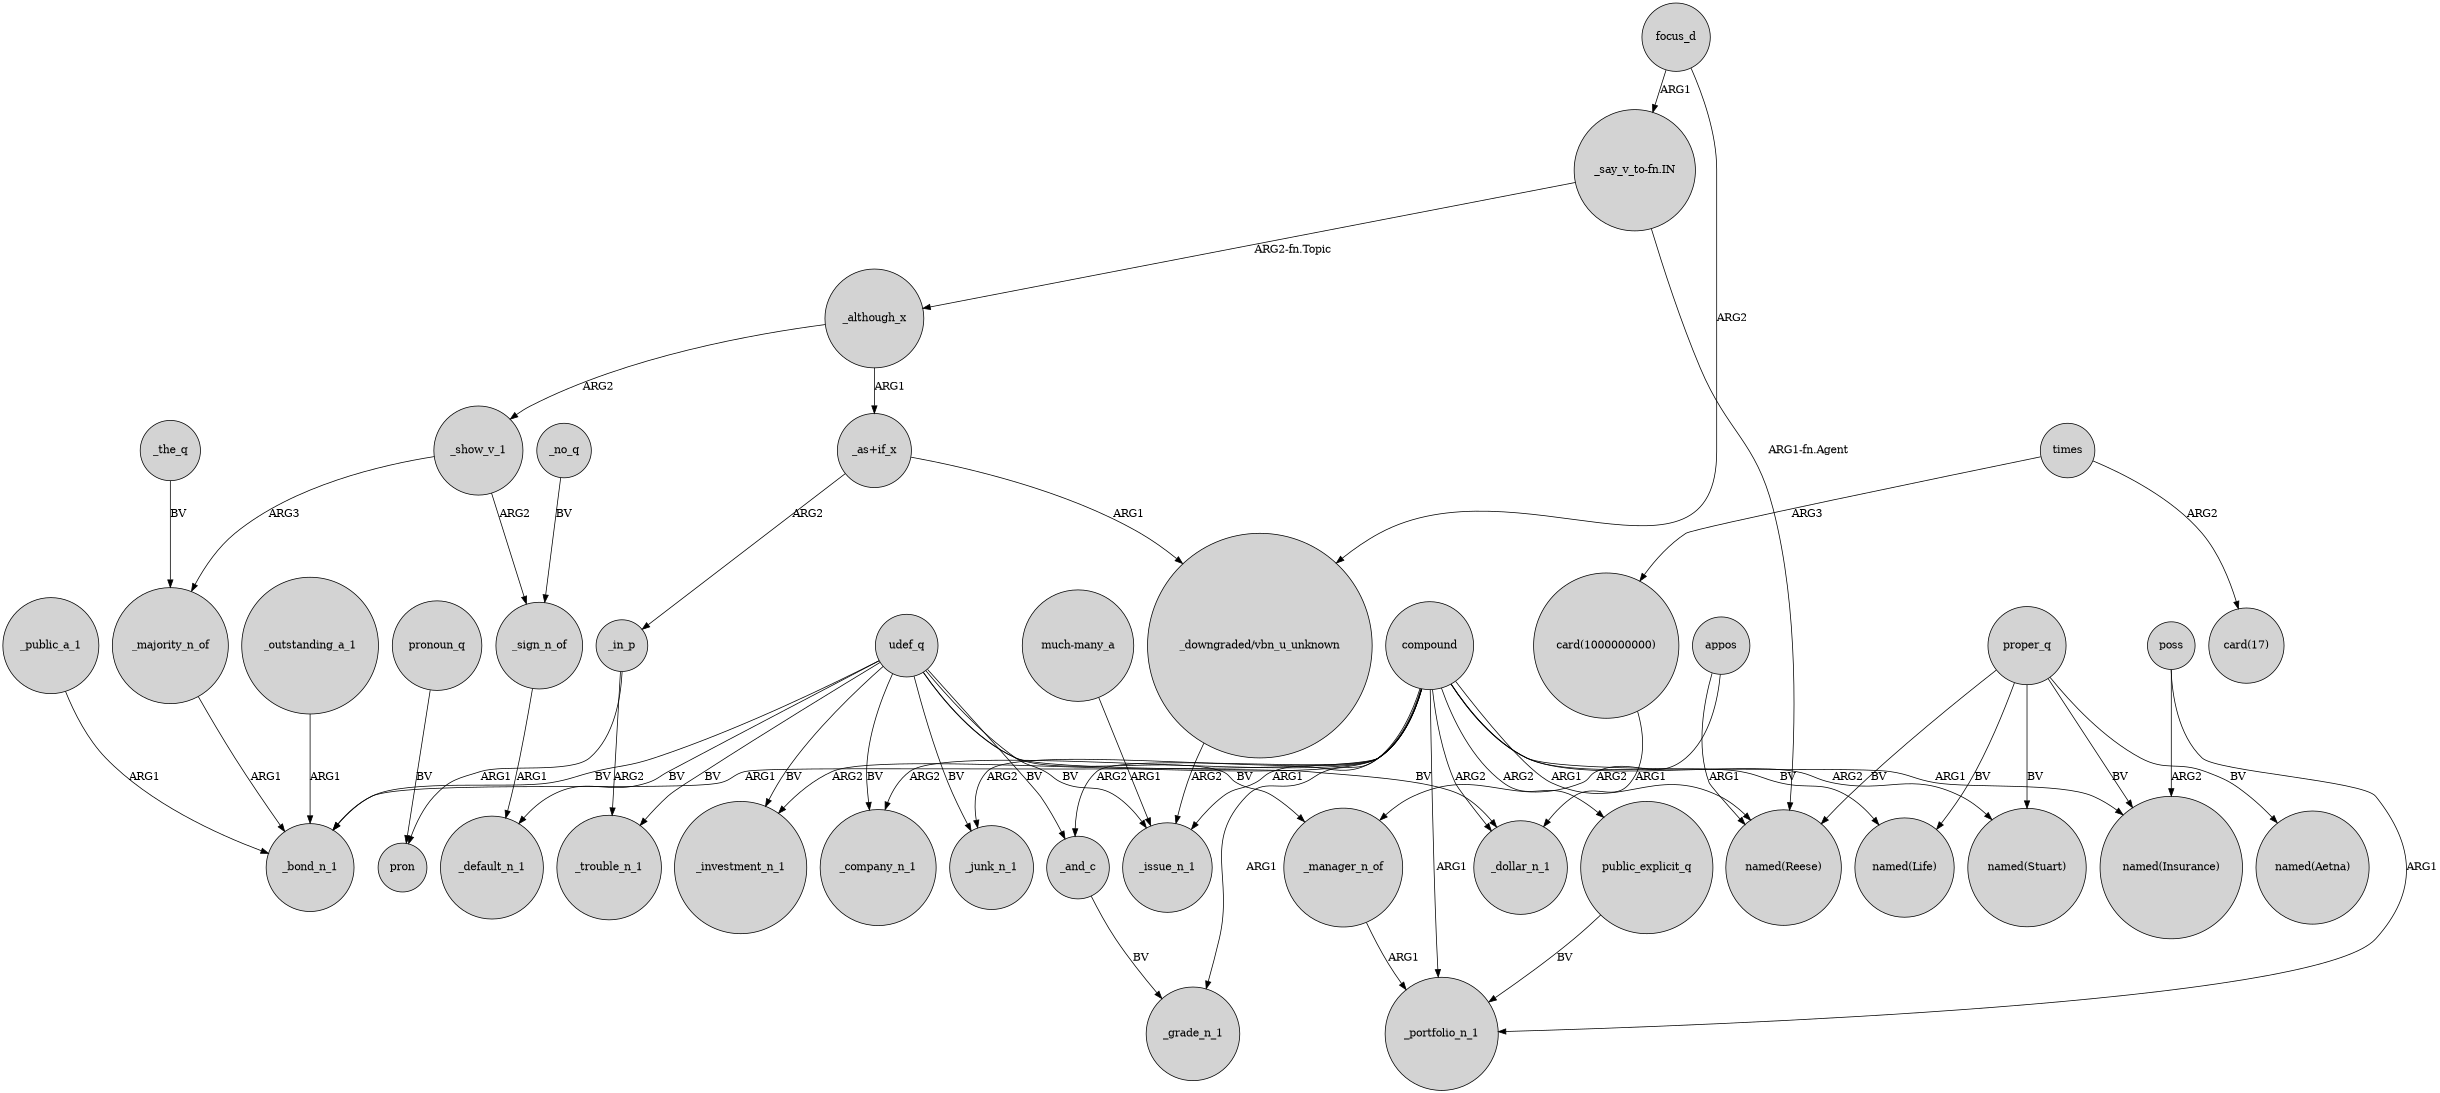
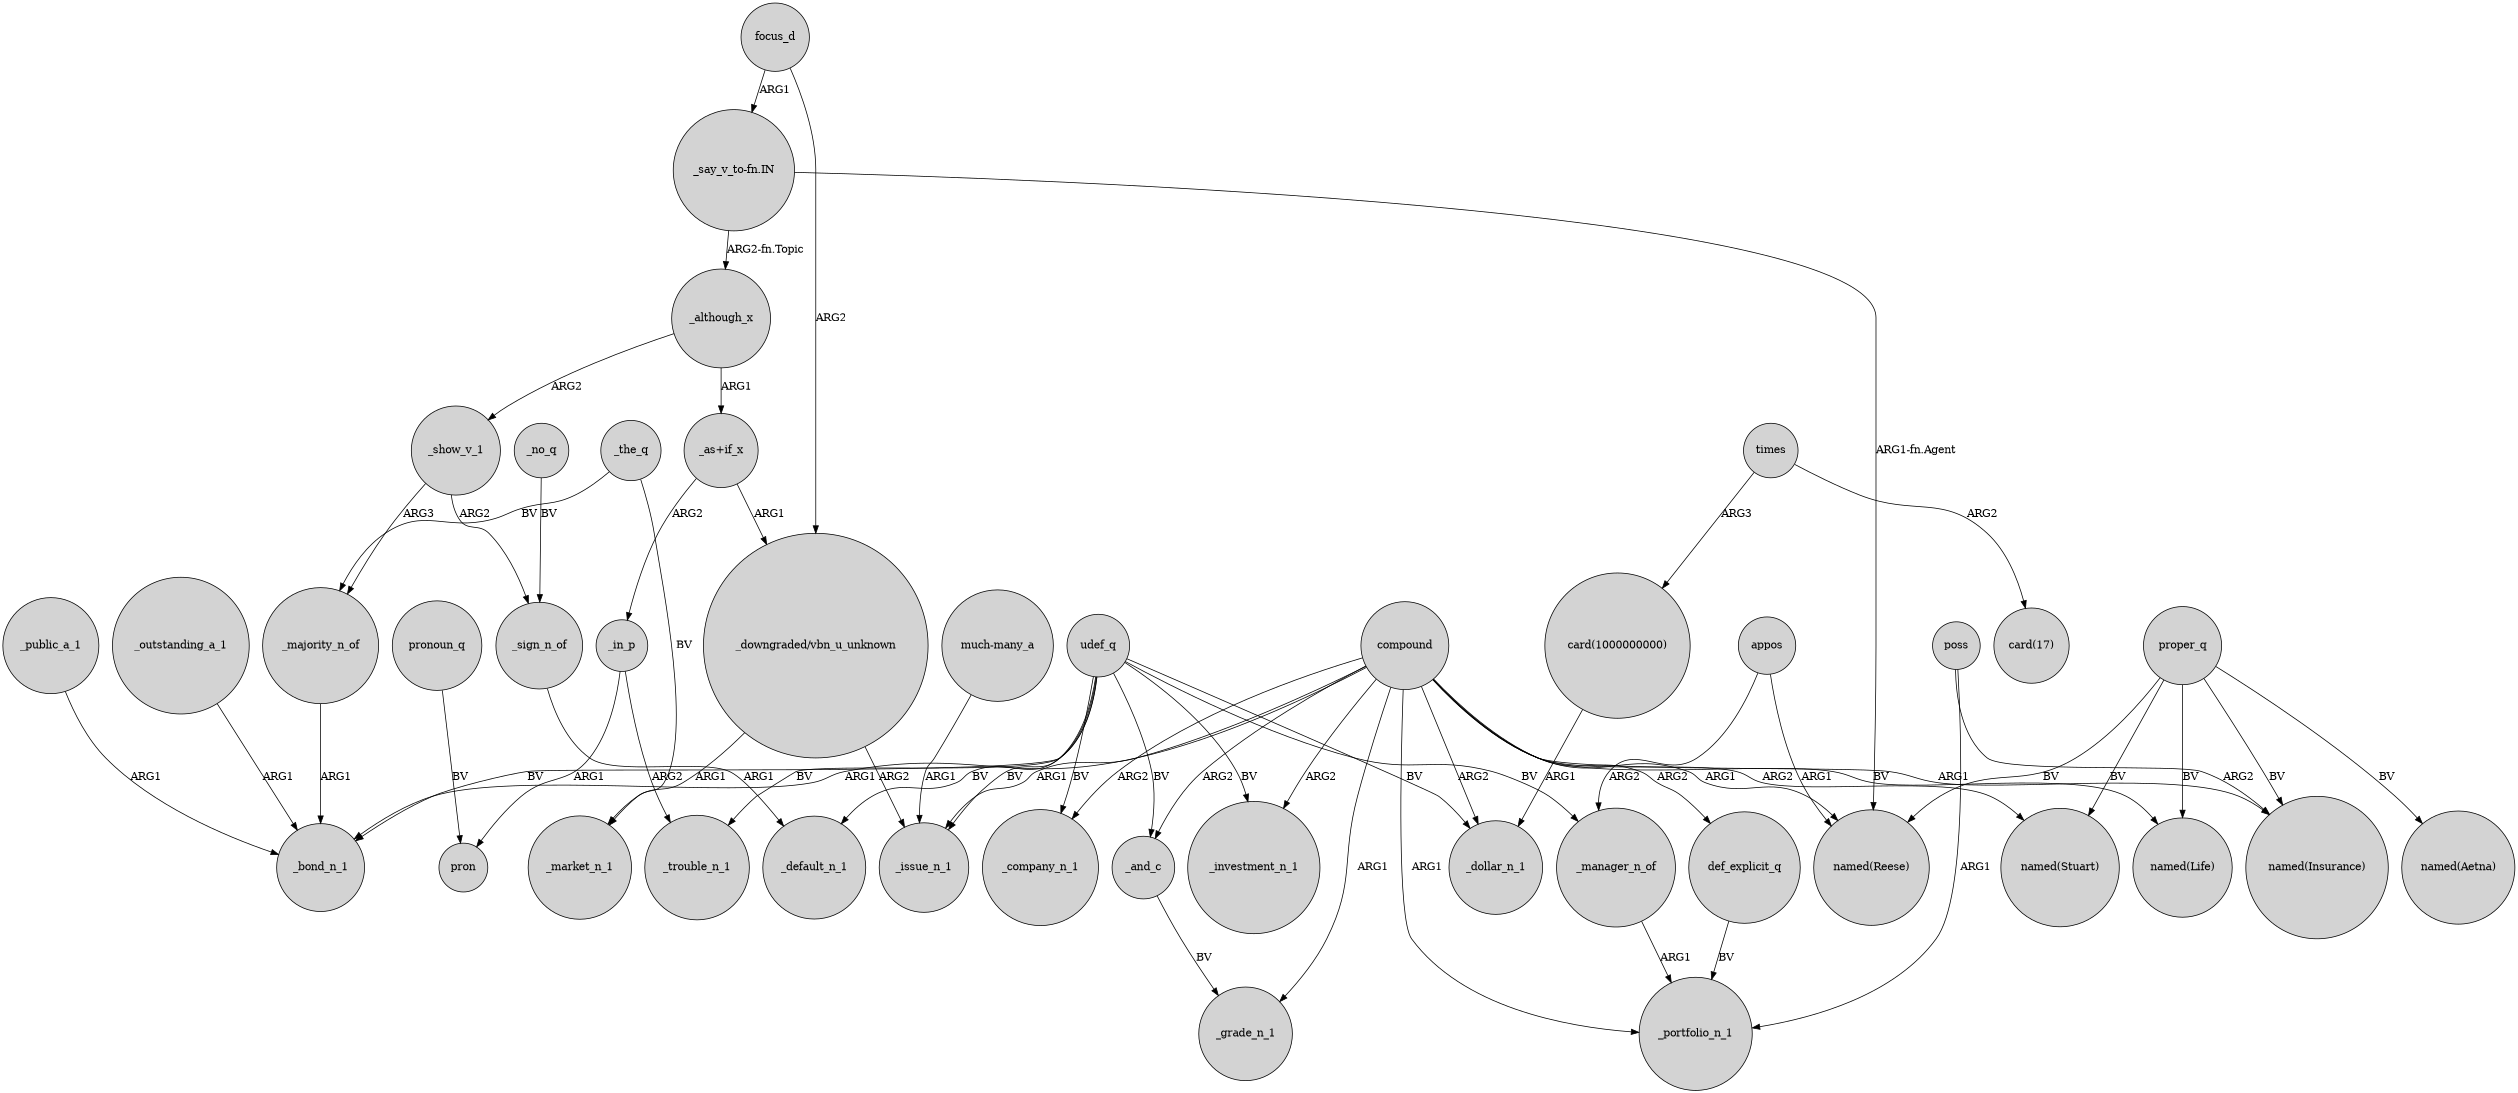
node "_market_n_1": added
node "_junk_n_1": removed
node "public_explicit_q": label "public_explicit_q" -> "def_explicit_q"
